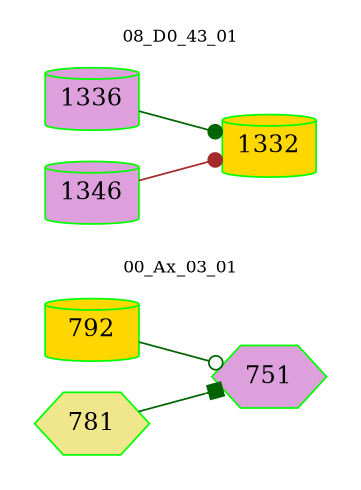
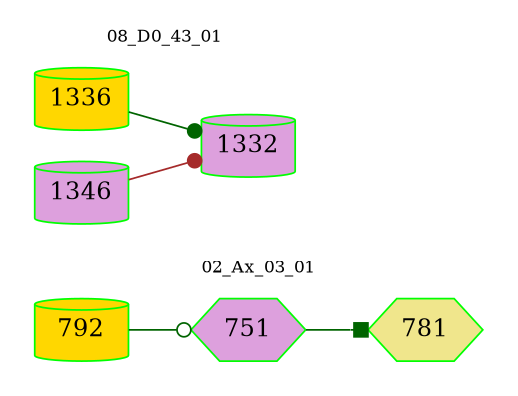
node "1336": fillcolor plum -> gold
node "1332": fillcolor gold -> plum
cluster "00_Ax_03_01": label "00_Ax_03_01" -> "02_Ax_03_01"
edge "781" -> "751": reversed
